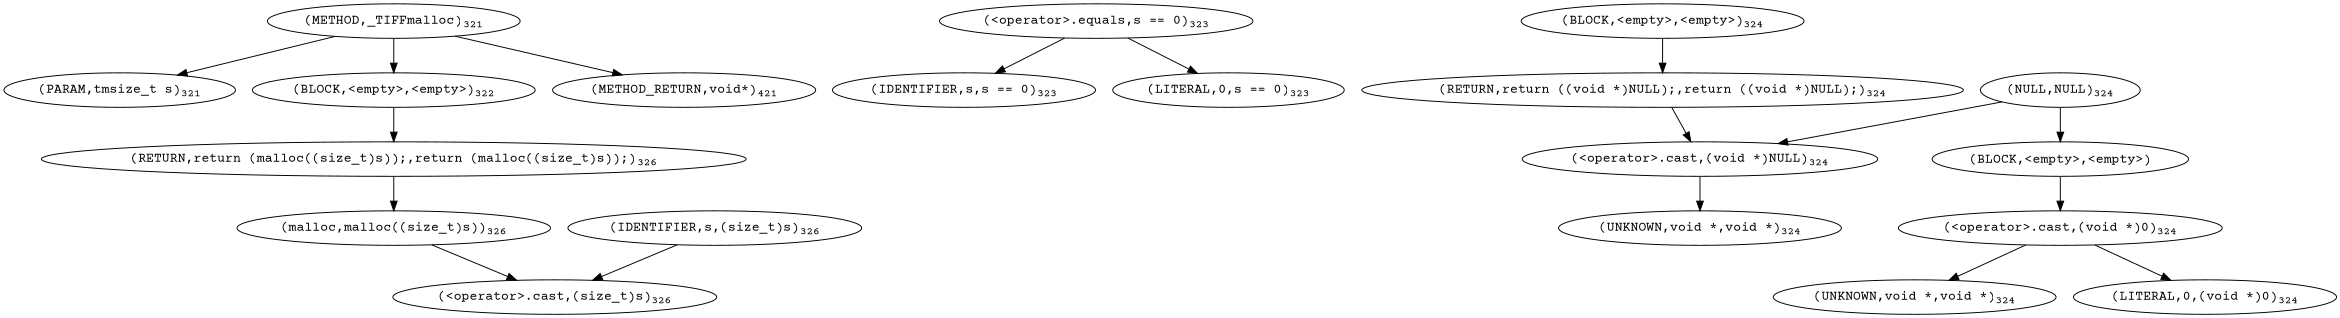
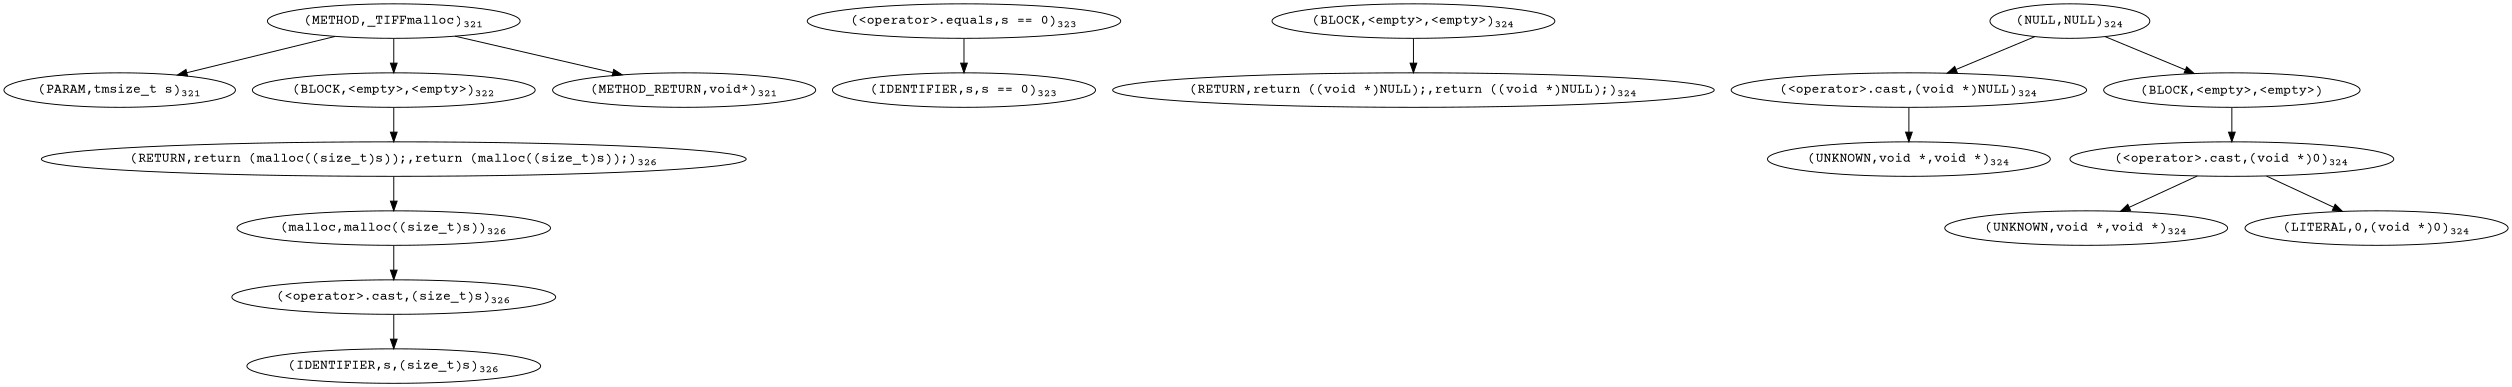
node "(METHOD_RETURN,void*)": text "421" -> "321"
node "(LITERAL,0,s == 0)": removed
edge "(RETURN,return ((void *)NULL);,return ((void *)NULL);)" -> "(<operator>.cast,(void *)NULL)": removed
edge "(IDENTIFIER,s,(size_t)s)" -> "(<operator>.cast,(size_t)s)": reversed
